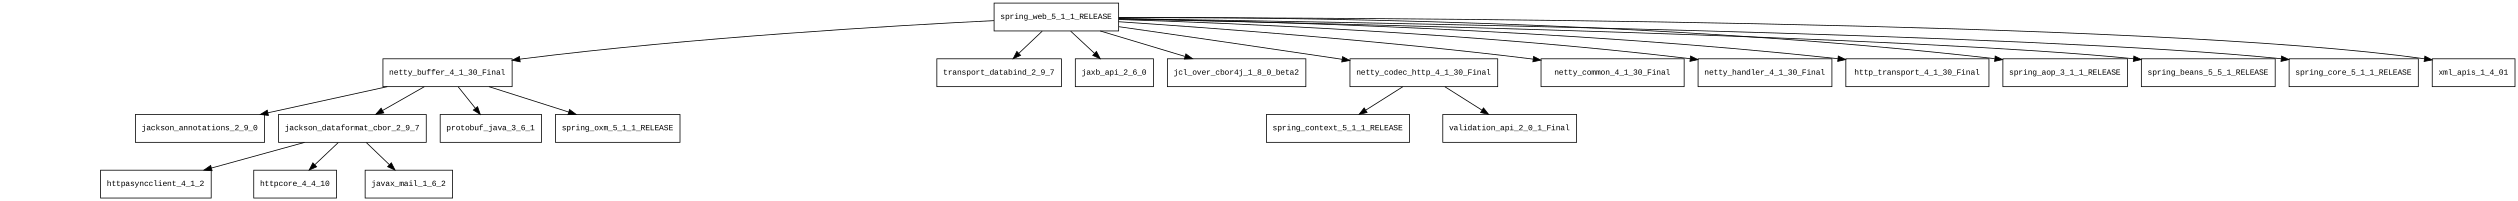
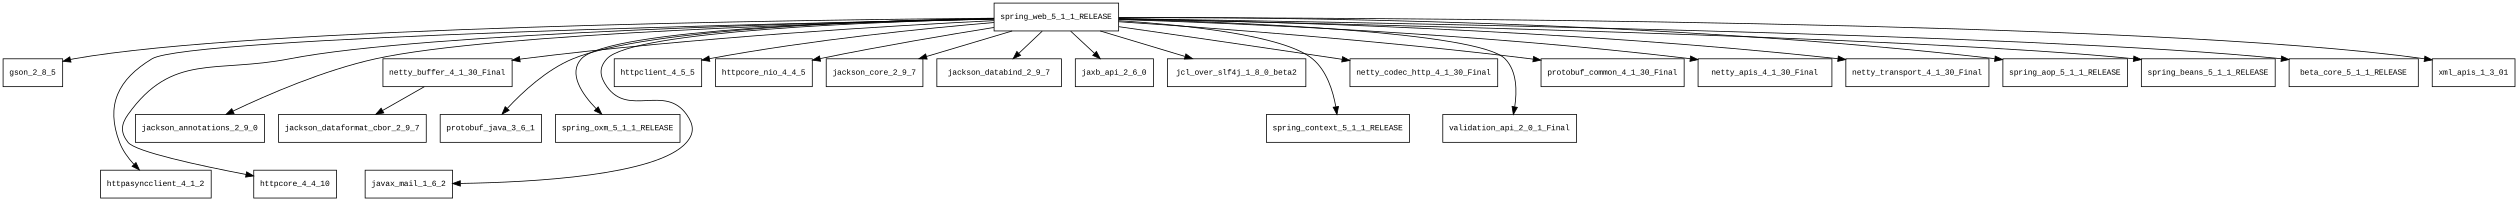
node "gson_2_8_5": added
node "httpclient_4_5_5": added
node "httpcore_nio_4_4_5": added
node "jackson_core_2_9_7": added
node "transport_databind_2_9_7": label "transport_databind_2_9_7" -> "jackson_databind_2_9_7"
node "jcl_over_cbor4j_1_8_0_beta2": label "jcl_over_cbor4j_1_8_0_beta2" -> "jcl_over_slf4j_1_8_0_beta2"
node "netty_common_4_1_30_Final": label "netty_common_4_1_30_Final" -> "protobuf_common_4_1_30_Final"
node "netty_handler_4_1_30_Final": label "netty_handler_4_1_30_Final" -> "netty_apis_4_1_30_Final"
node "http_transport_4_1_30_Final": label "http_transport_4_1_30_Final" -> "netty_transport_4_1_30_Final"
node "spring_aop_3_1_1_RELEASE": label "spring_aop_3_1_1_RELEASE" -> "spring_aop_5_1_1_RELEASE"
node "spring_beans_5_5_1_RELEASE": label "spring_beans_5_5_1_RELEASE" -> "spring_beans_5_1_1_RELEASE"
node "spring_core_5_1_1_RELEASE": label "spring_core_5_1_1_RELEASE" -> "beta_core_5_1_1_RELEASE"
node "xml_apis_1_4_01": label "xml_apis_1_4_01" -> "xml_apis_1_3_01"
edge "netty_buffer_4_1_30_Final" -> "protobuf_java_3_6_1": now "spring_web_5_1_1_RELEASE" -> "protobuf_java_3_6_1"
edge "netty_codec_http_4_1_30_Final" -> "spring_context_5_1_1_RELEASE": now "spring_web_5_1_1_RELEASE" -> "spring_context_5_1_1_RELEASE"
edge "netty_codec_http_4_1_30_Final" -> "validation_api_2_0_1_Final": now "spring_web_5_1_1_RELEASE" -> "validation_api_2_0_1_Final"
edge "netty_buffer_4_1_30_Final" -> "spring_oxm_5_1_1_RELEASE": now "spring_web_5_1_1_RELEASE" -> "spring_oxm_5_1_1_RELEASE"
edge "netty_buffer_4_1_30_Final" -> "jackson_annotations_2_9_0": now "spring_web_5_1_1_RELEASE" -> "jackson_annotations_2_9_0"
edge "jackson_dataformat_cbor_2_9_7" -> "httpcore_4_4_10": now "spring_web_5_1_1_RELEASE" -> "httpcore_4_4_10"
edge "jackson_dataformat_cbor_2_9_7" -> "javax_mail_1_6_2": now "spring_web_5_1_1_RELEASE" -> "javax_mail_1_6_2"
edge "jackson_dataformat_cbor_2_9_7" -> "httpasyncclient_4_1_2": now "spring_web_5_1_1_RELEASE" -> "httpasyncclient_4_1_2"
